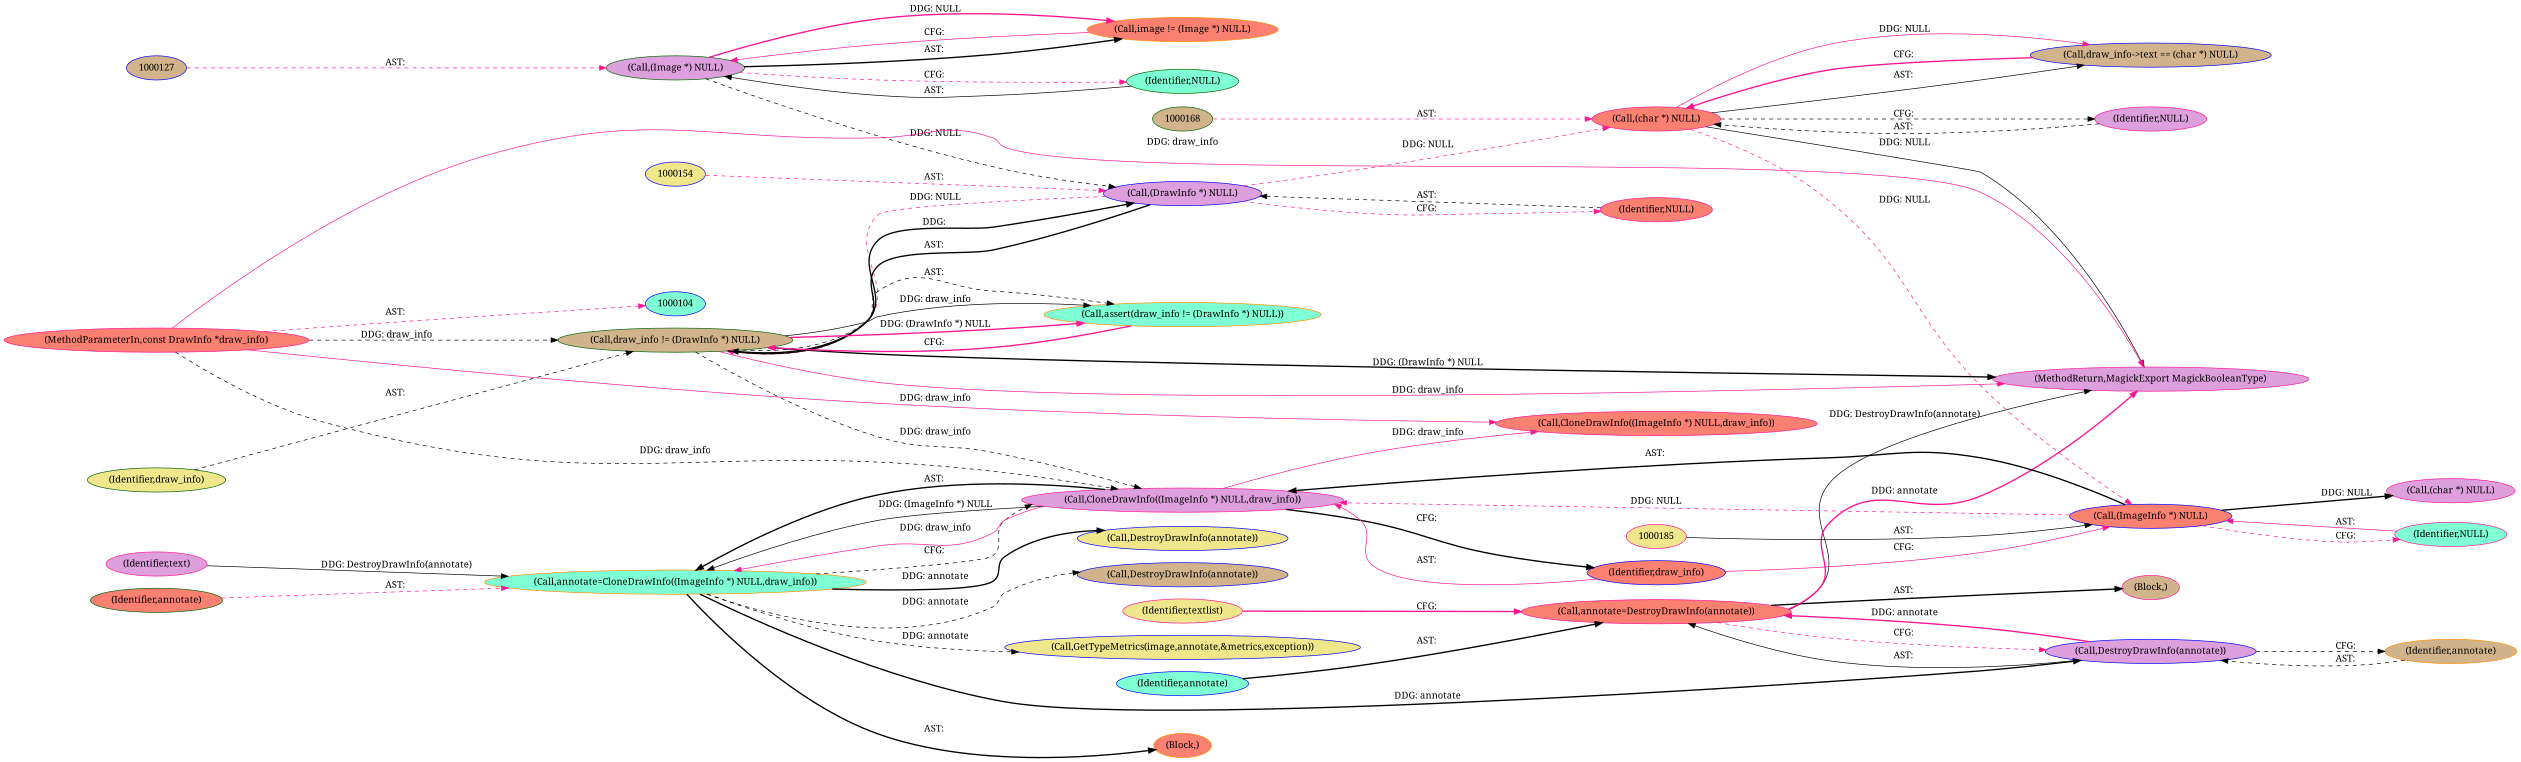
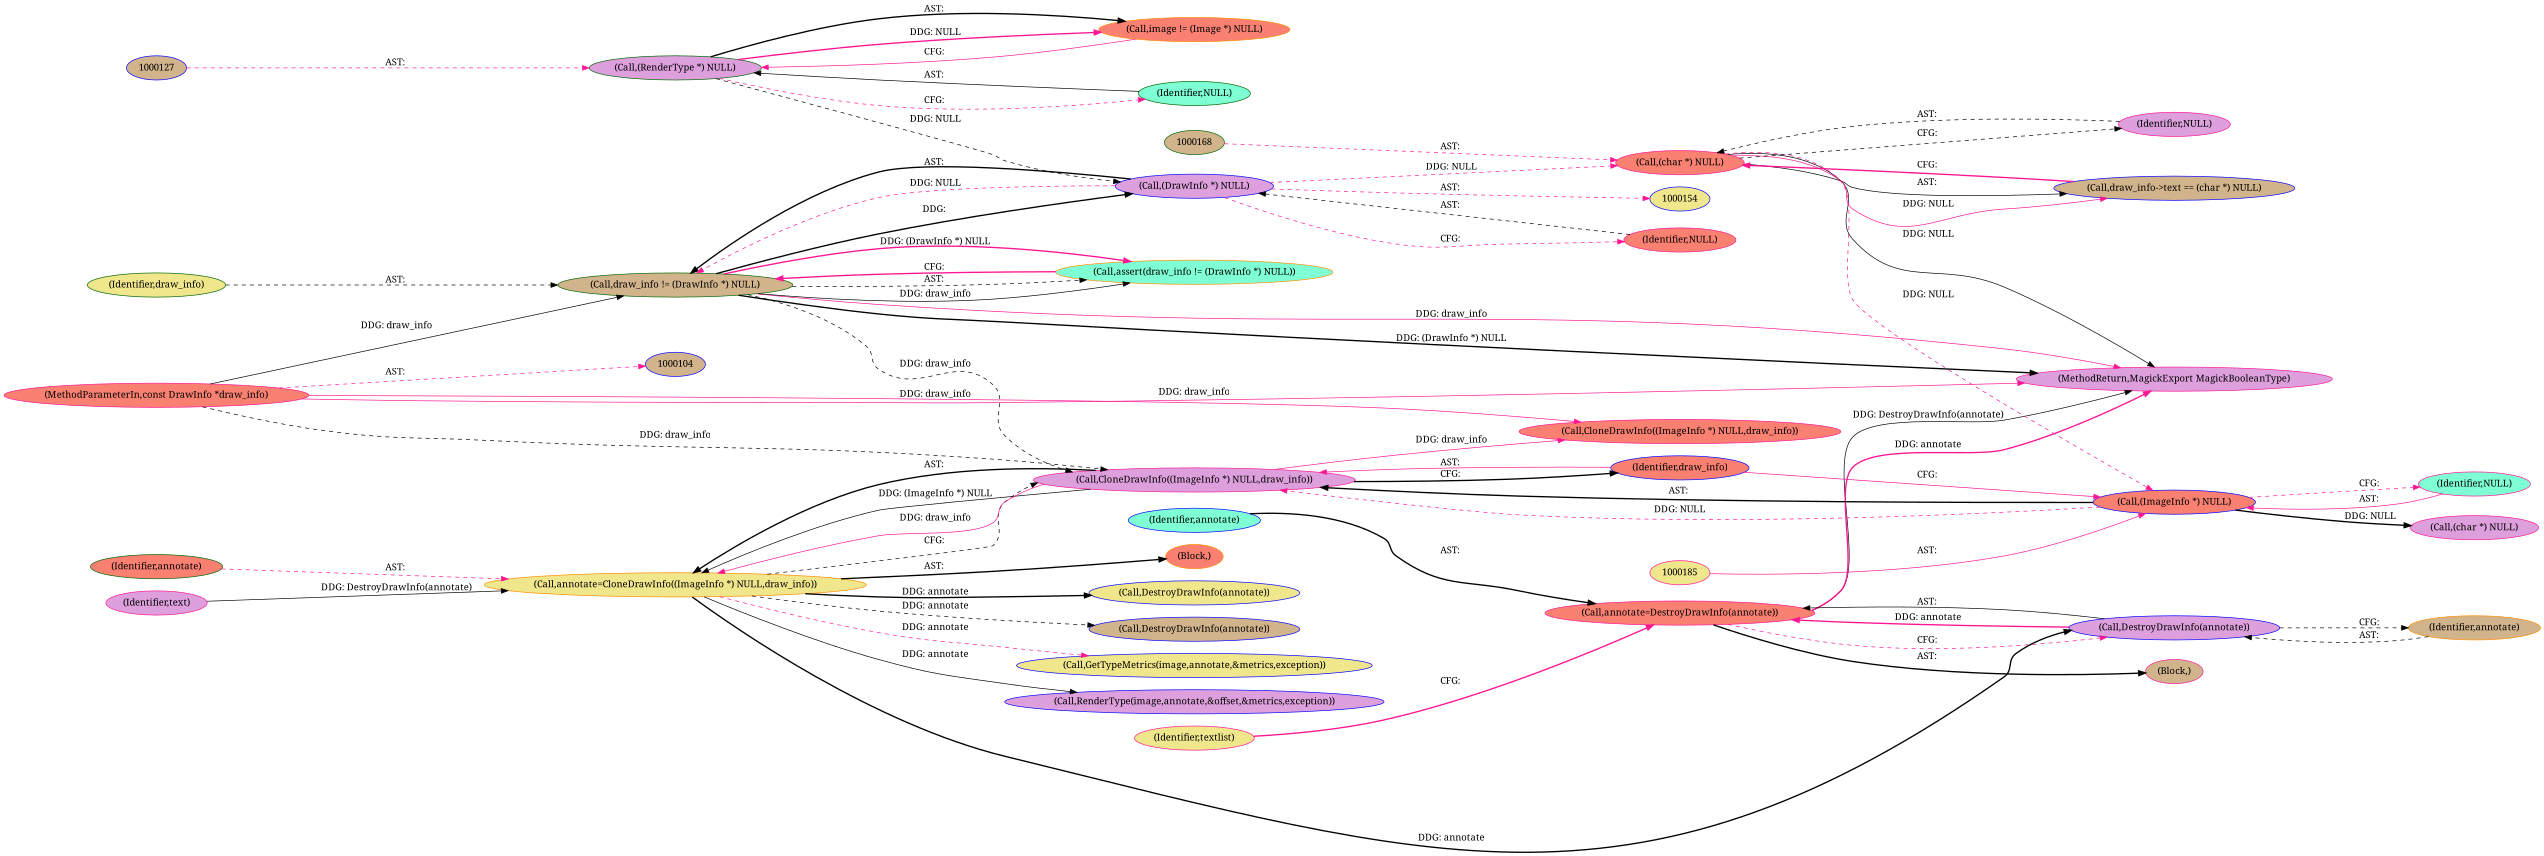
node "(Call,(Image *) NULL)": label "(Call,(Image *) NULL)" -> "(Call,(RenderType *) NULL)"
edge "1000154" -> "(Call,(DrawInfo *) NULL)": reversed
node "1000104": fillcolor aquamarine -> tan
edge "(MethodParameterIn,const DrawInfo *draw_info)" -> "(Call,draw_info != (DrawInfo *) NULL)": style dashed -> solid
edge "1000185" -> "(Call,(ImageInfo *) NULL)": color black -> deeppink
node "(Call,annotate=CloneDrawInfo((ImageInfo *) NULL,draw_info))": fillcolor aquamarine -> khaki
edge "(Call,annotate=CloneDrawInfo((ImageInfo *) NULL,draw_info))" -> "(Call,GetTypeMetrics(image,annotate,&metrics,exception))": color black -> deeppink
node "(Call,RenderType(image,annotate,&offset,&metrics,exception))": added
